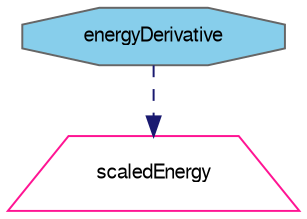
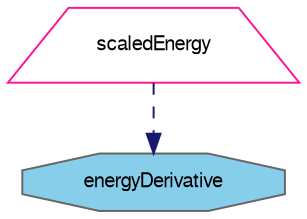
edge "energyDerivative" -> "scaledEnergy": reversed
